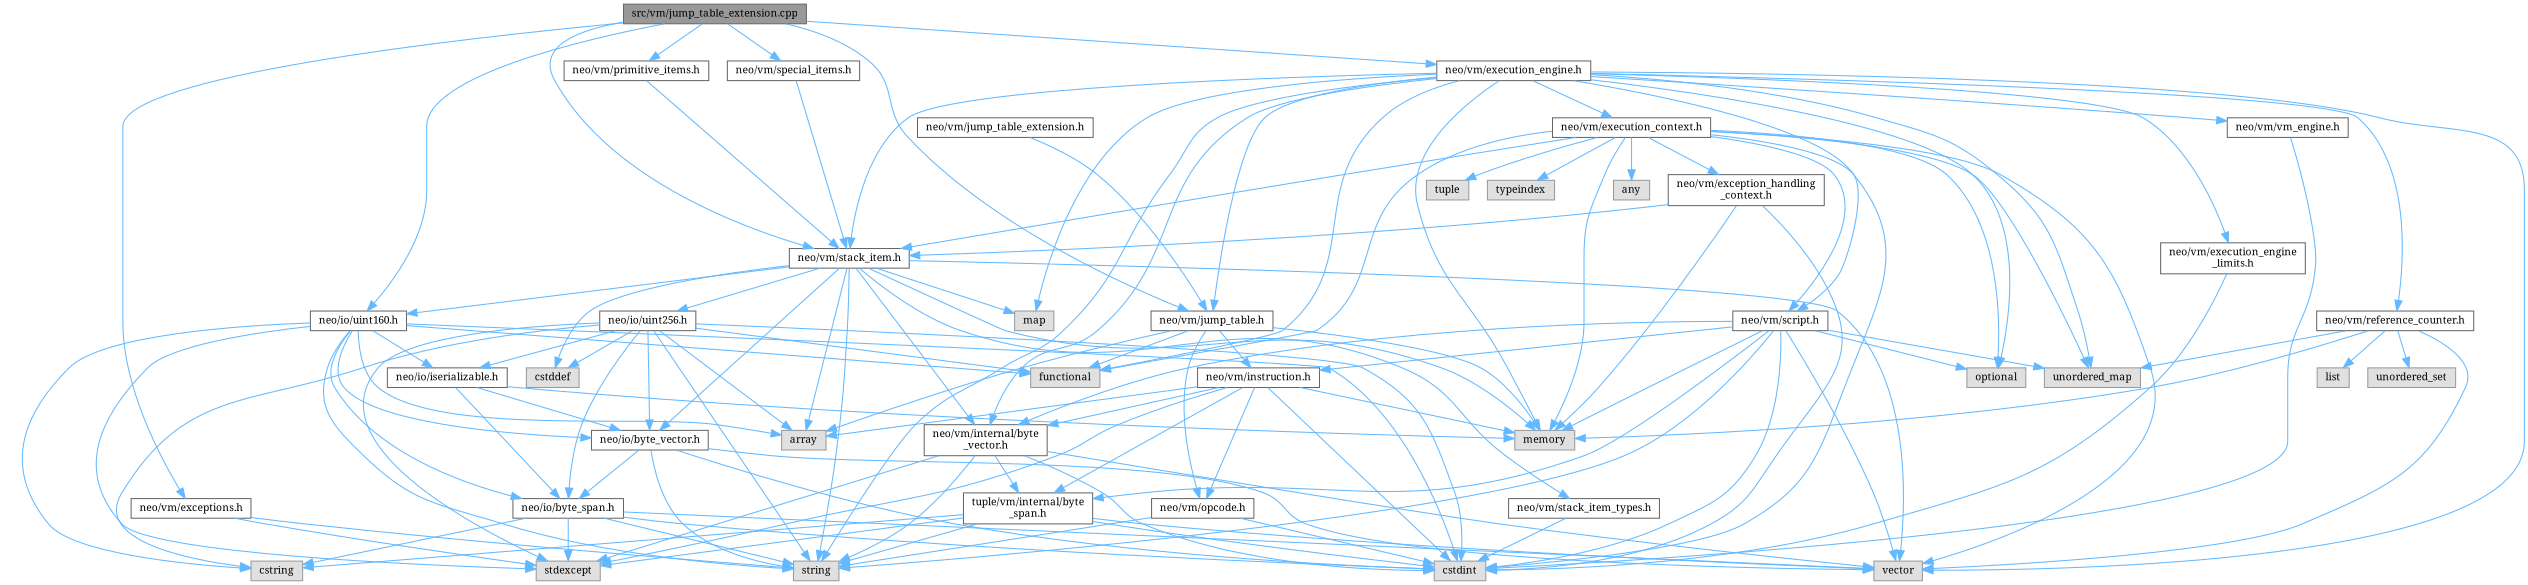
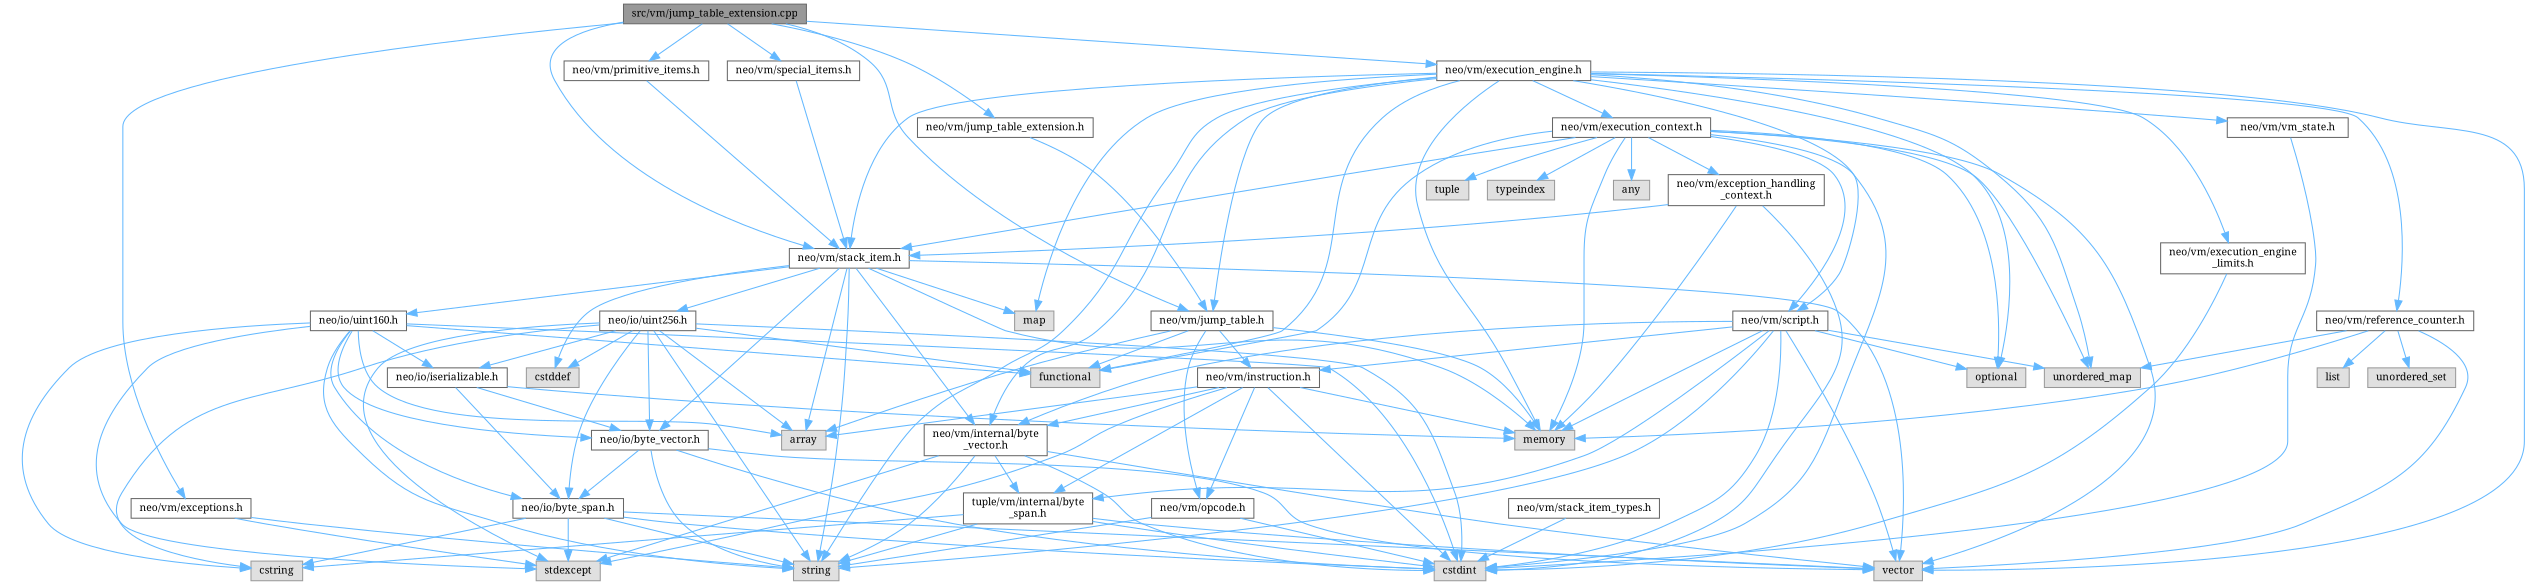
edge "src/vm/jump_table_extension.cpp" -> "neo/io/uint160.h": now "src/vm/jump_table_extension.cpp" -> "neo/vm/jump_table_extension.h"
node "neo/vm/vm_engine.h": label "neo/vm/vm_engine.h" -> "neo/vm/vm_state.h"
edge "neo/vm/stack_item.h" -> "neo/vm/stack_item_types.h": removed
edge "tuple/vm/internal/byte _span.h" -> "stdexcept": removed
